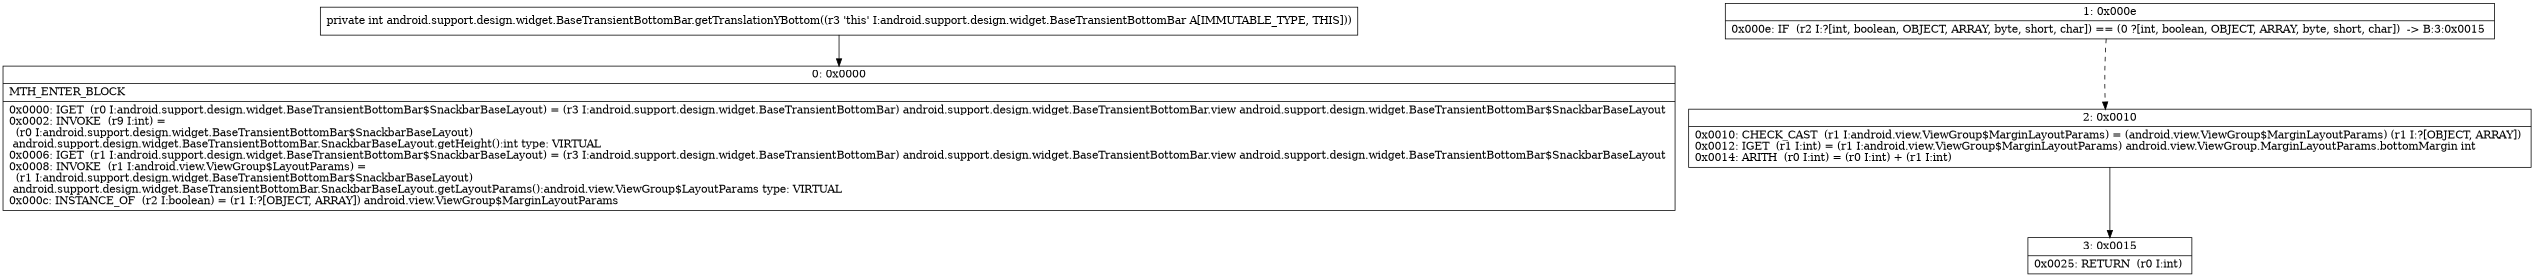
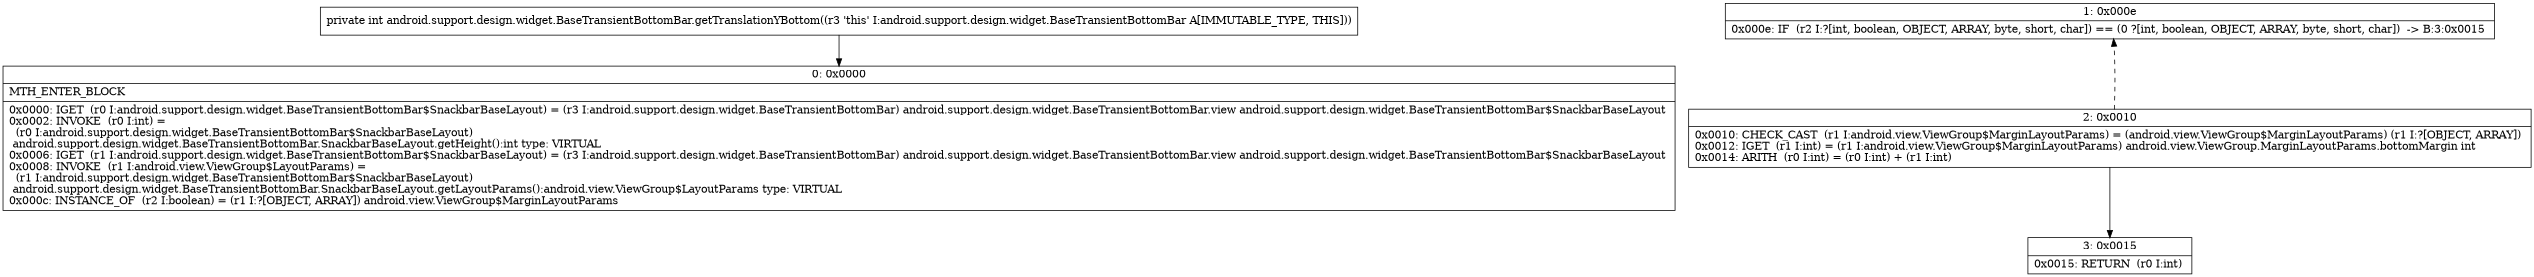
edge "1: 0x000e" -> "2: 0x0010": reversed
node "0: 0x0000": text "0x0002: INVOKE  (r9 I:int) =" -> "0x0002: INVOKE  (r0 I:int) ="
node "3: 0x0015": text "0x0025: RETURN  (r0 I:int)" -> "0x0015: RETURN  (r0 I:int)"
